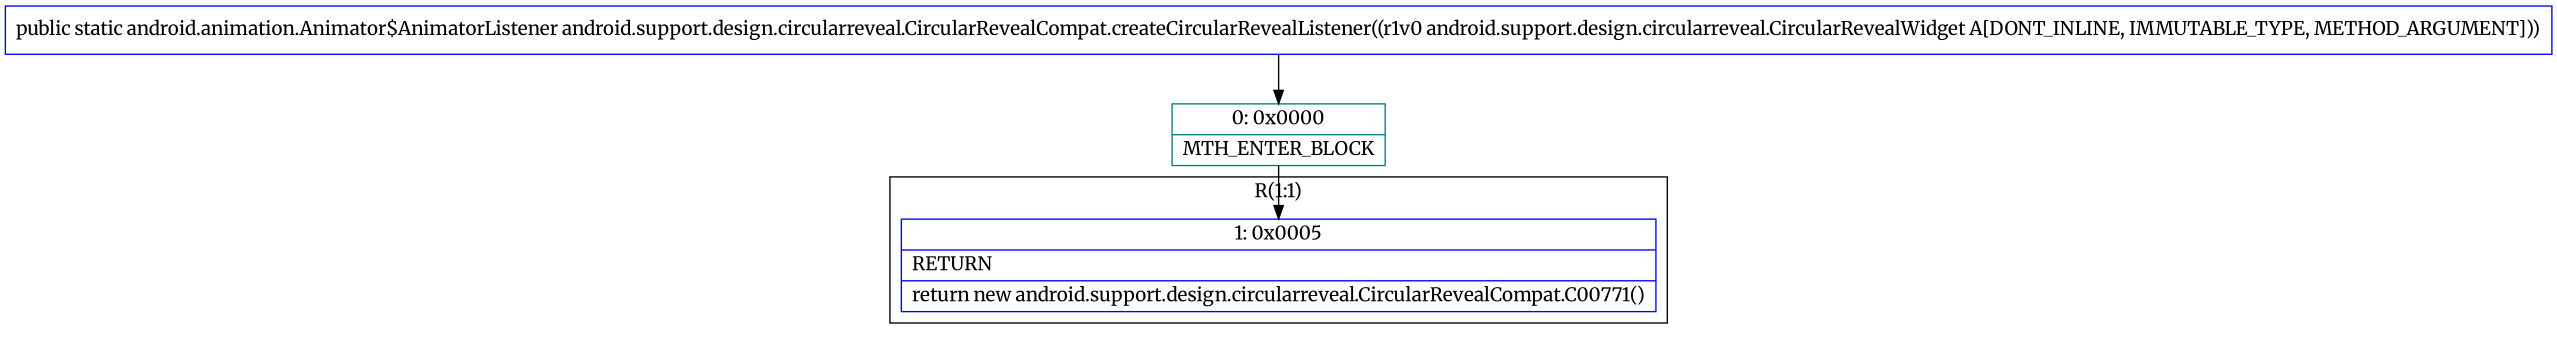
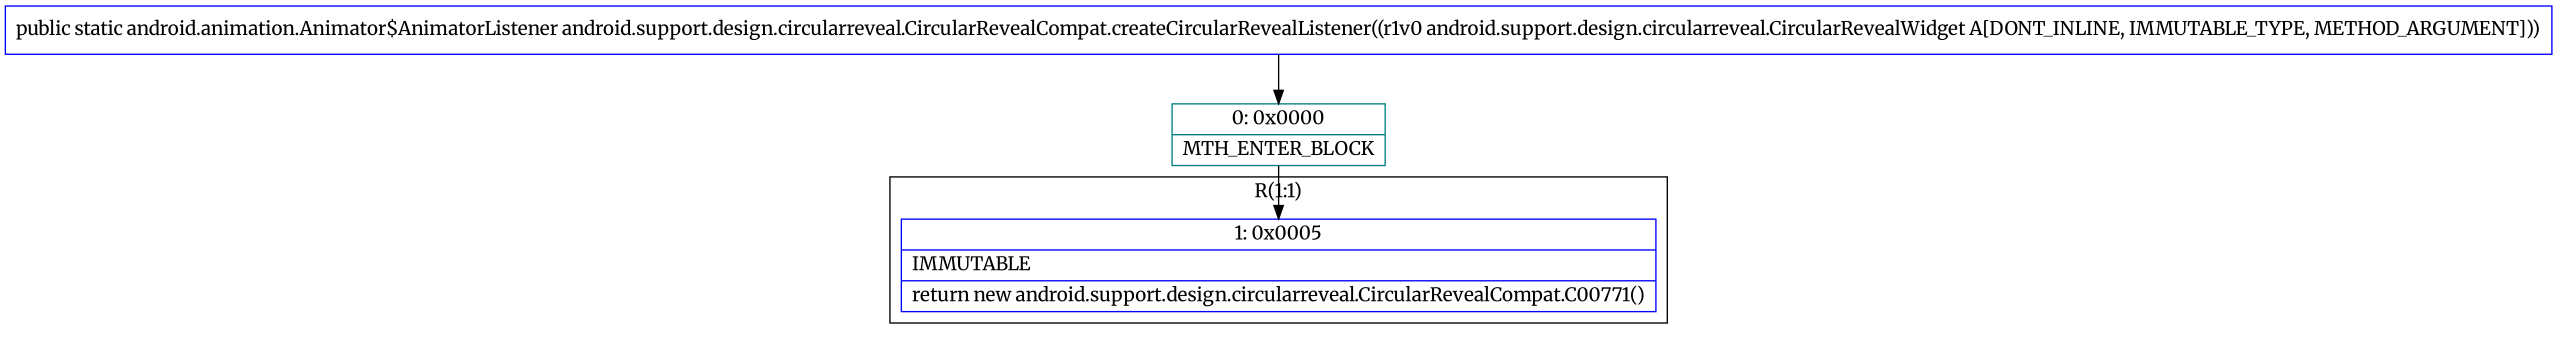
node "1: 0x0005": text "RETURN" -> "IMMUTABLE"
